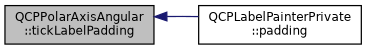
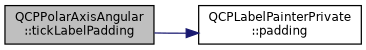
edge "QCPLabelPainterPrivate ::padding" -> "QCPPolarAxisAngular ::tickLabelPadding": reversed
